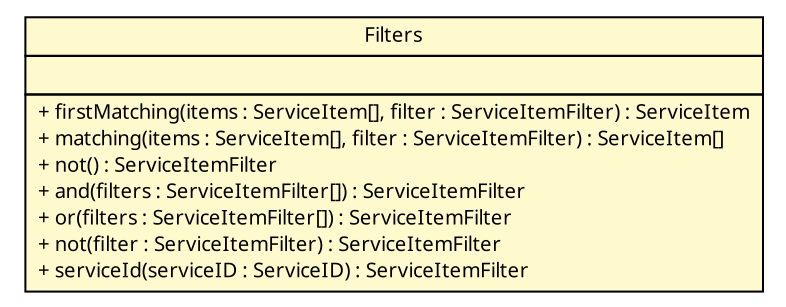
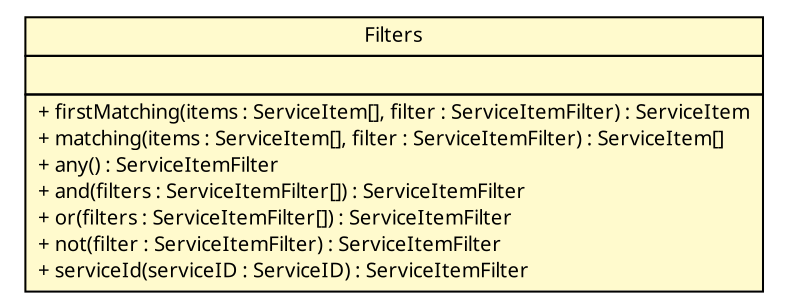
node "Filters": text "+ not() : ServiceItemFilter" -> "+ any() : ServiceItemFilter"
